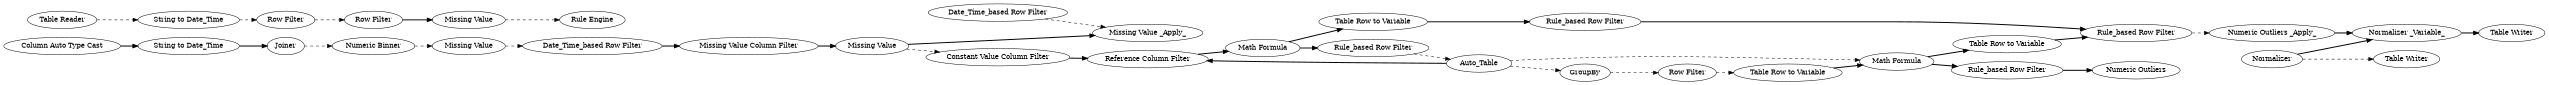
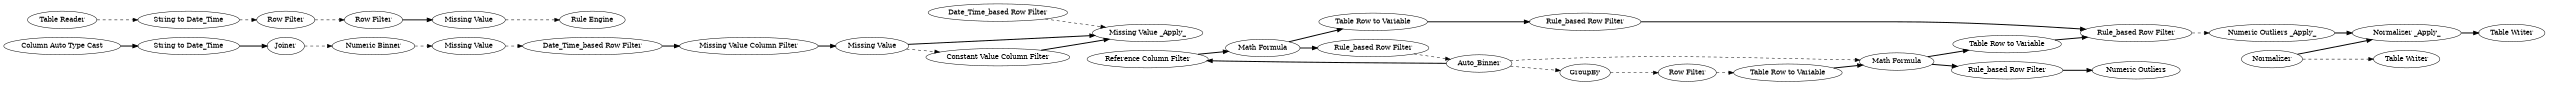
node "Normalizer _Variable_": label "Normalizer _Variable_" -> "Normalizer _Apply_"
edge "Constant Value Column Filter" -> "Reference Column Filter": now "Constant Value Column Filter" -> "Missing Value _Apply_"
node "Auto_Table": label "Auto_Table" -> "Auto_Binner"
